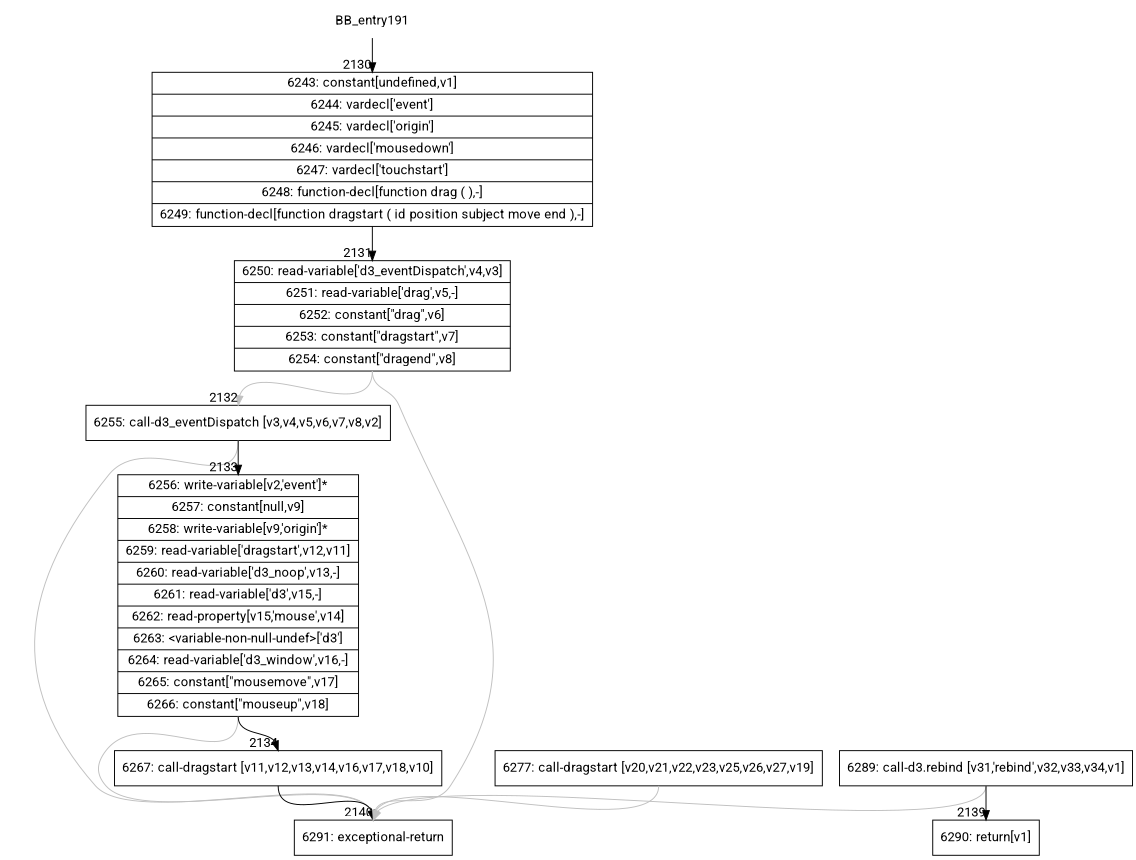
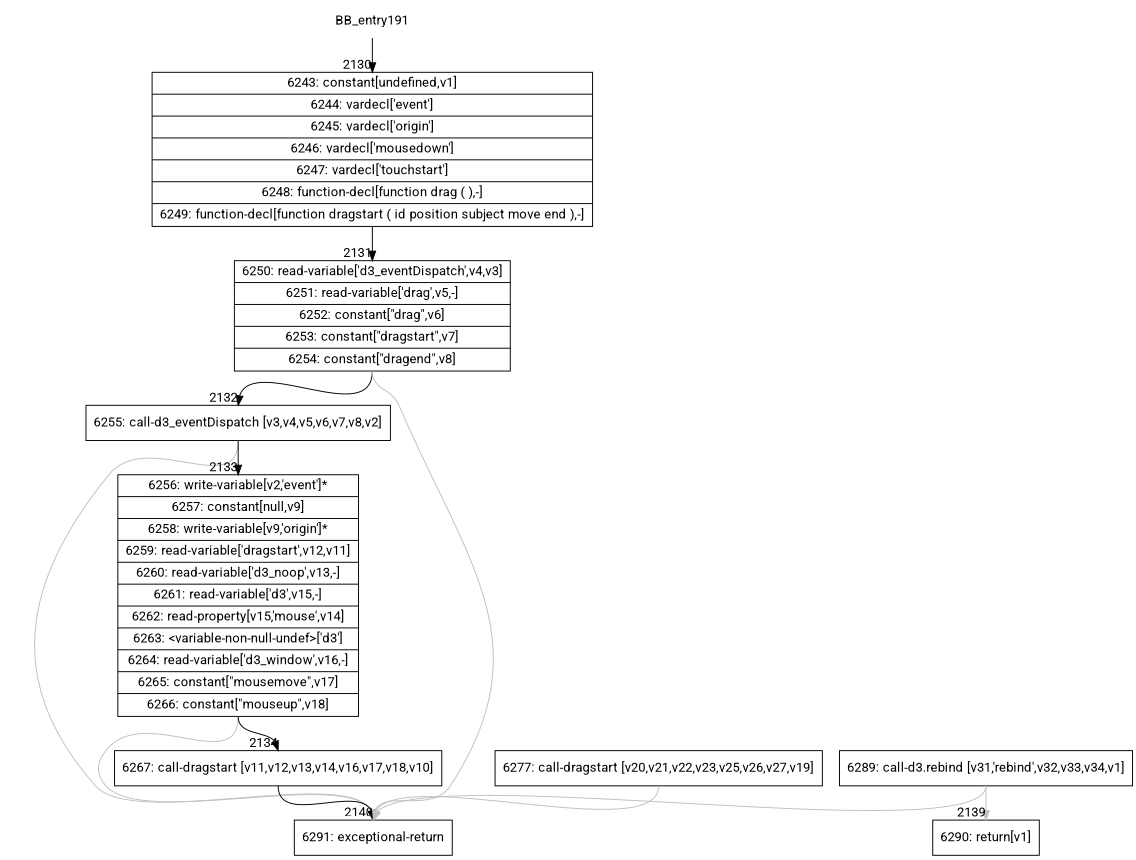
edge "6250: read-variable['d3_eventDispatch',v4,v3]" -> "6255: call-d3_eventDispatch [v3,v4,v5,v6,v7,v8,v2]": color gray -> black
edge "6289: call-d3.rebind [v31,'rebind',v32,v33,v34,v1]" -> "6290: return[v1]": color black -> gray
